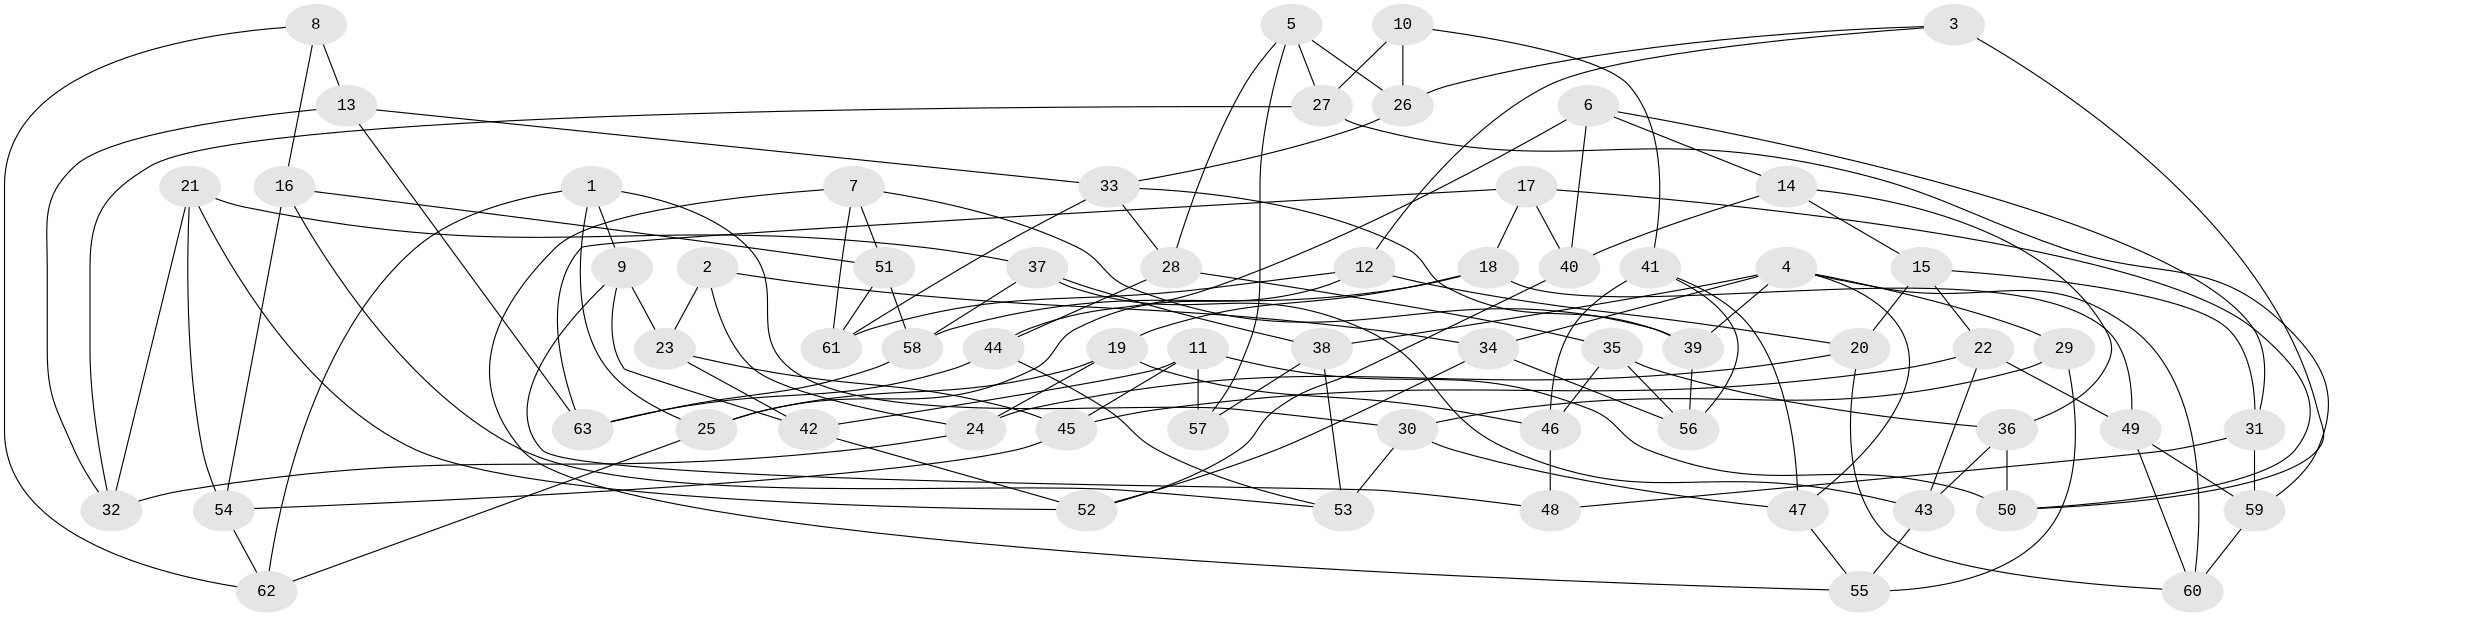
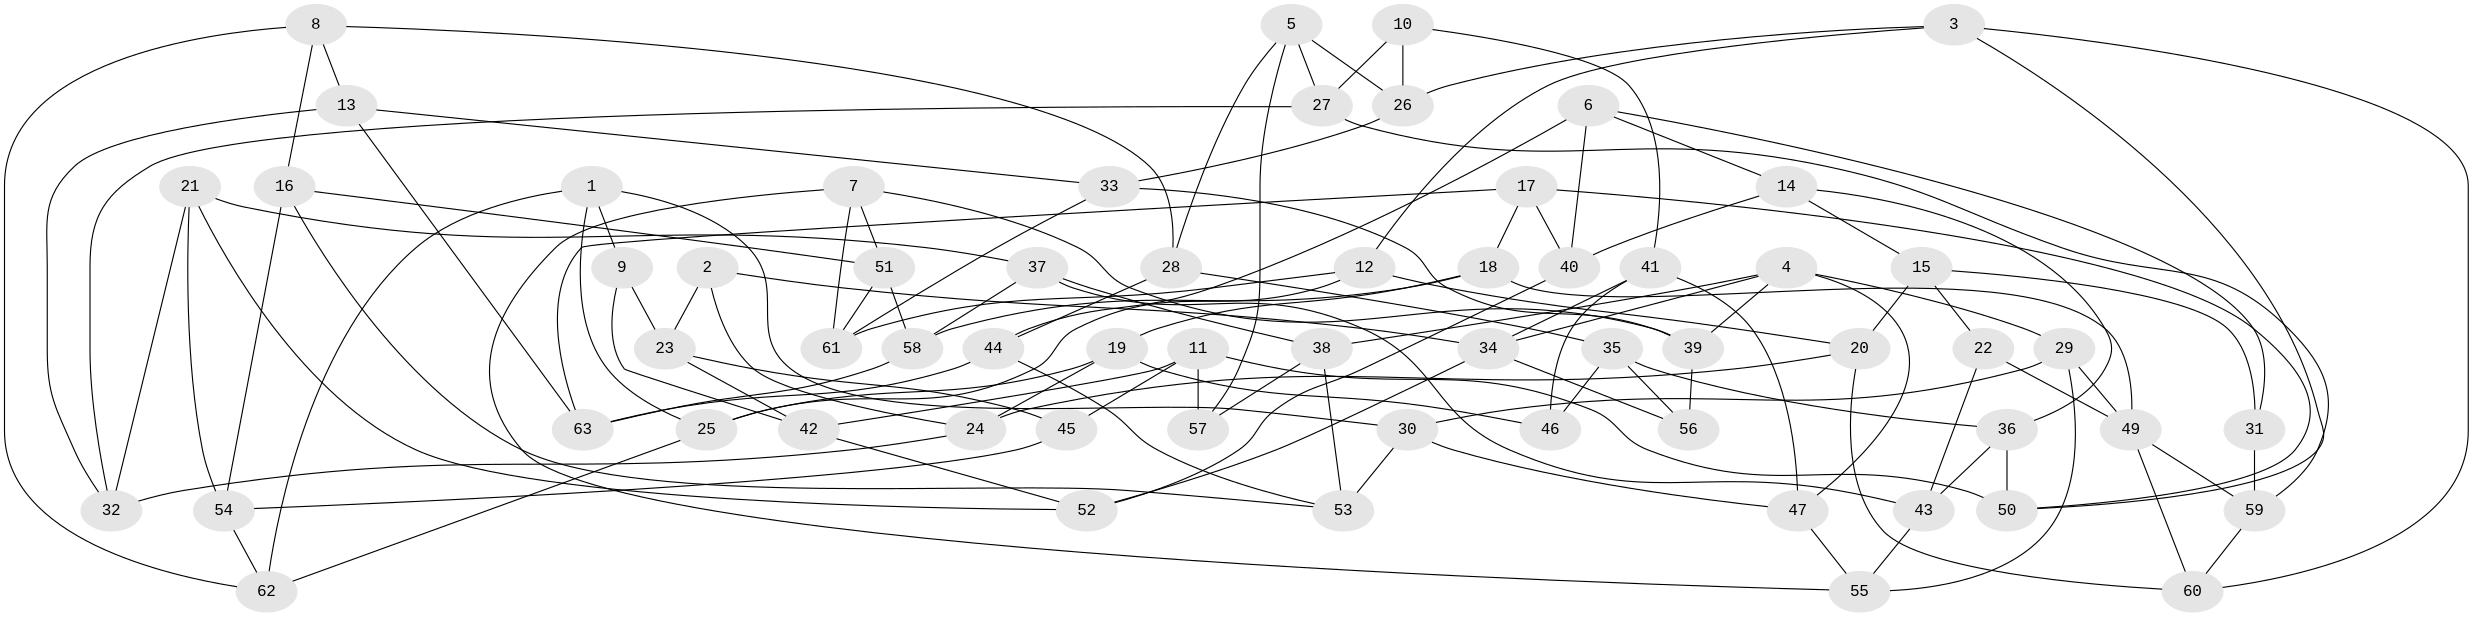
edge "33" -- "28": now "8" -- "28"
edge "4" -- "60": now "3" -- "60"
edge "41" -- "56": now "41" -- "34"
edge "29" -- "49": added
edge "22" -- "45": removed
node "48": removed
